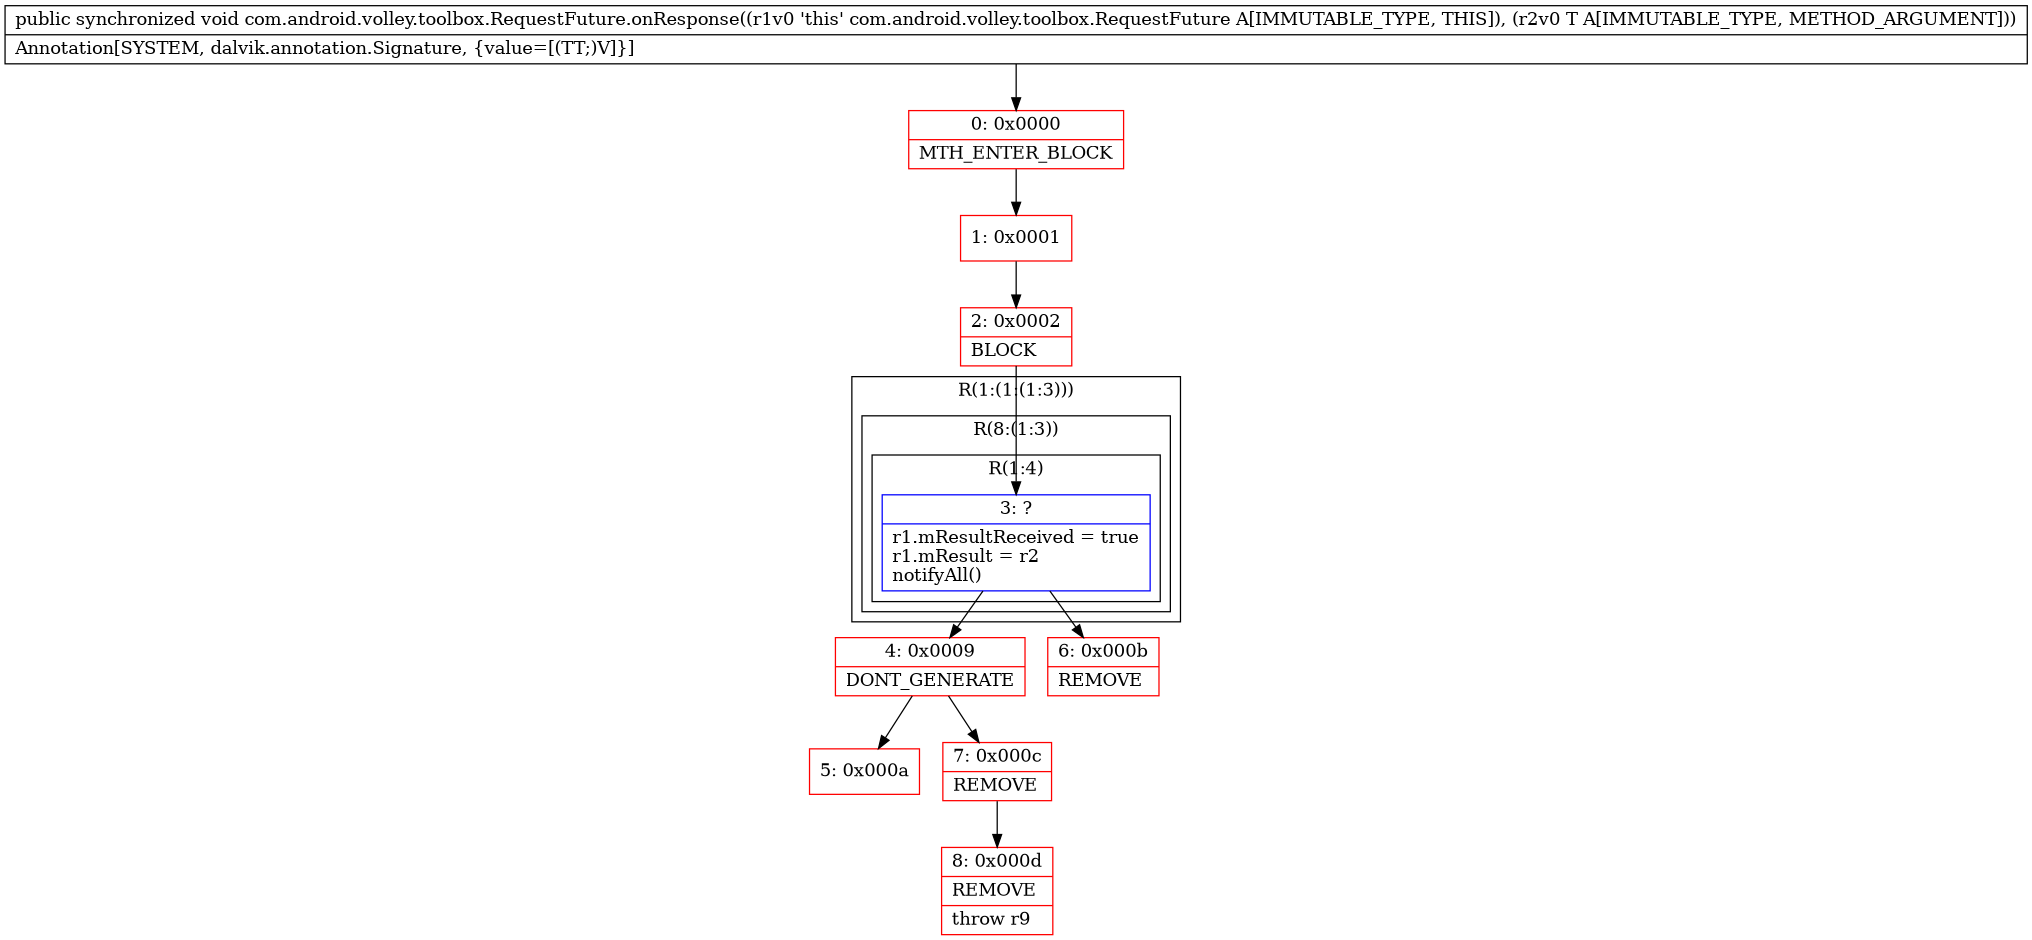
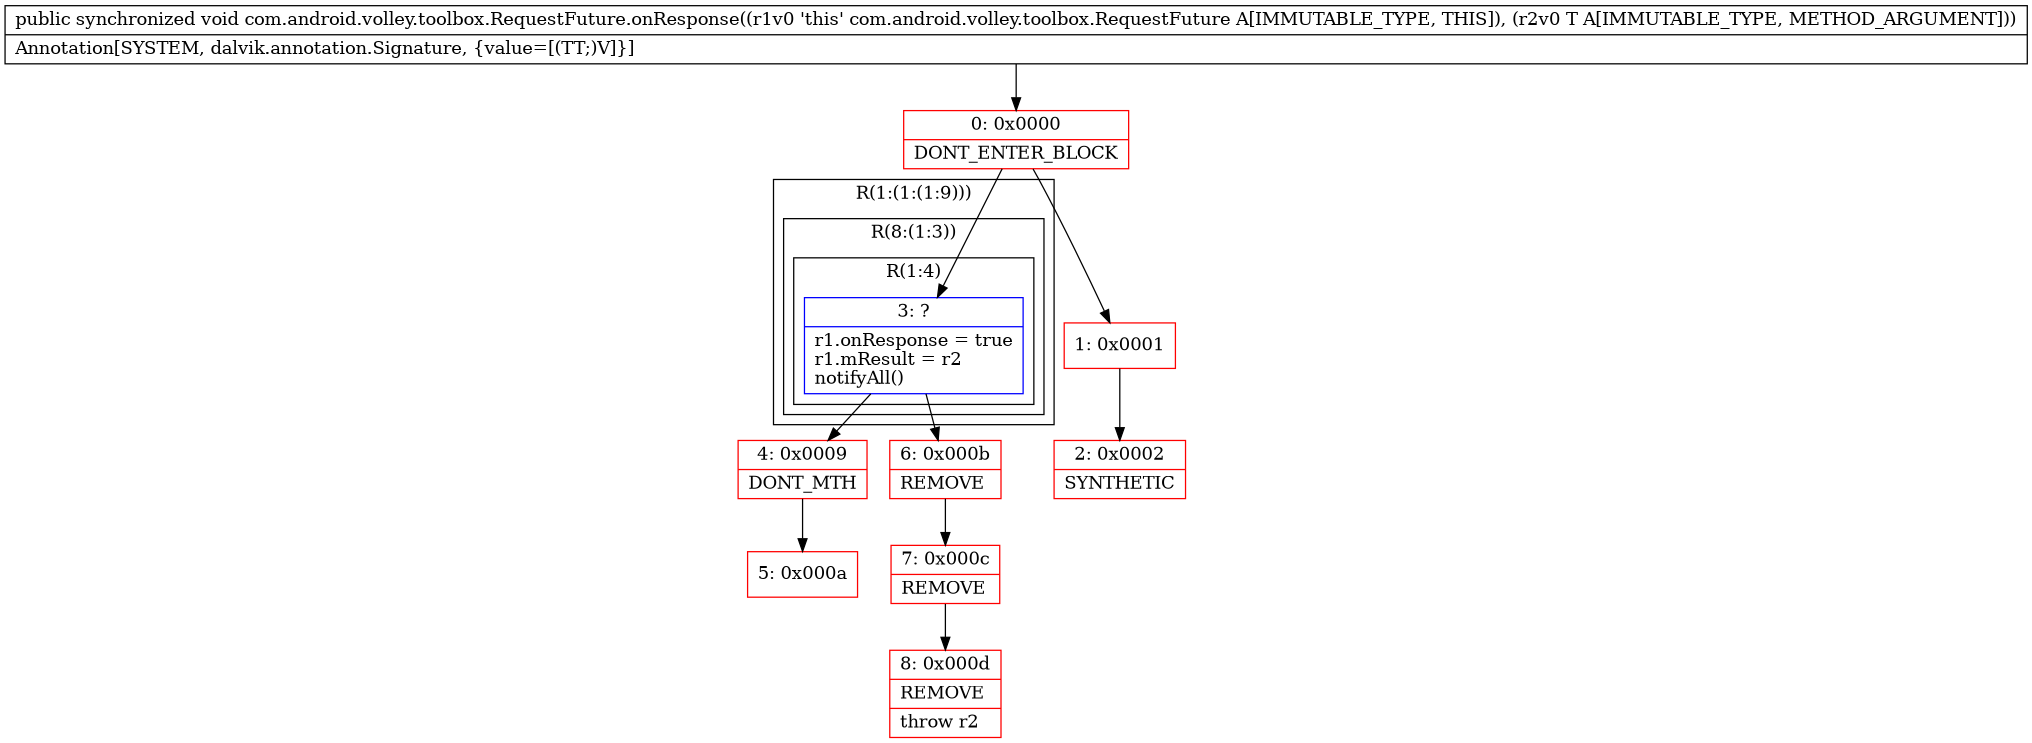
node "0: 0x0000": text "MTH_ENTER_BLOCK" -> "DONT_ENTER_BLOCK"
node "2: 0x0002": text "BLOCK" -> "SYNTHETIC"
cluster "R(1:(1:(1:3)))": label "R(1:(1:(1:3)))" -> "R(1:(1:(1:9)))"
edge "2: 0x0002" -> "3: ?": now "0: 0x0000" -> "3: ?"
node "3: ?": text "r1.mResultReceived = true" -> "r1.onResponse = true"
node "4: 0x0009": text "DONT_GENERATE" -> "DONT_MTH"
edge "4: 0x0009" -> "7: 0x000c": now "6: 0x000b" -> "7: 0x000c"
node "8: 0x000d": text "throw r9" -> "throw r2"
